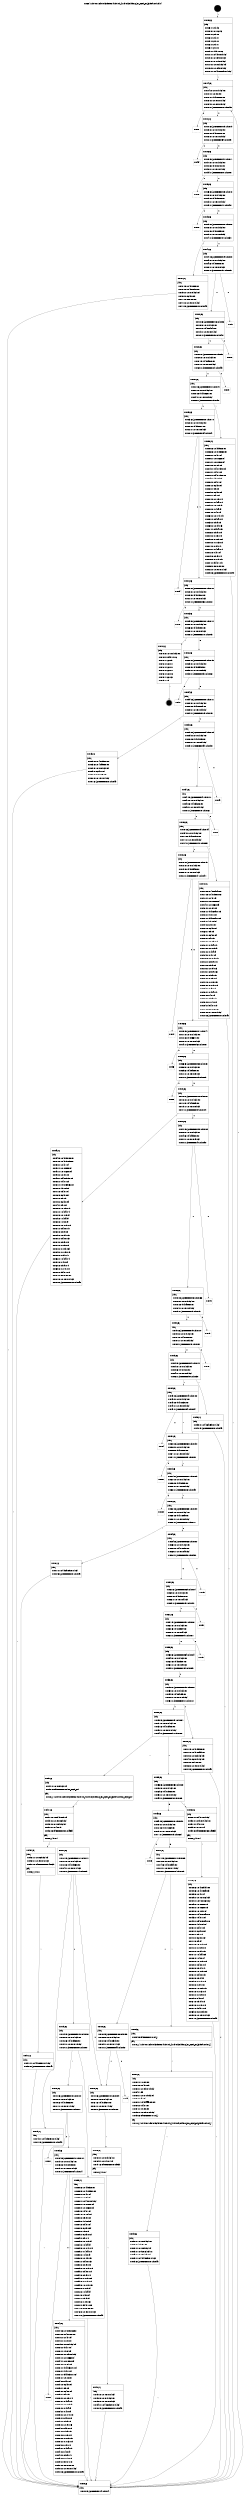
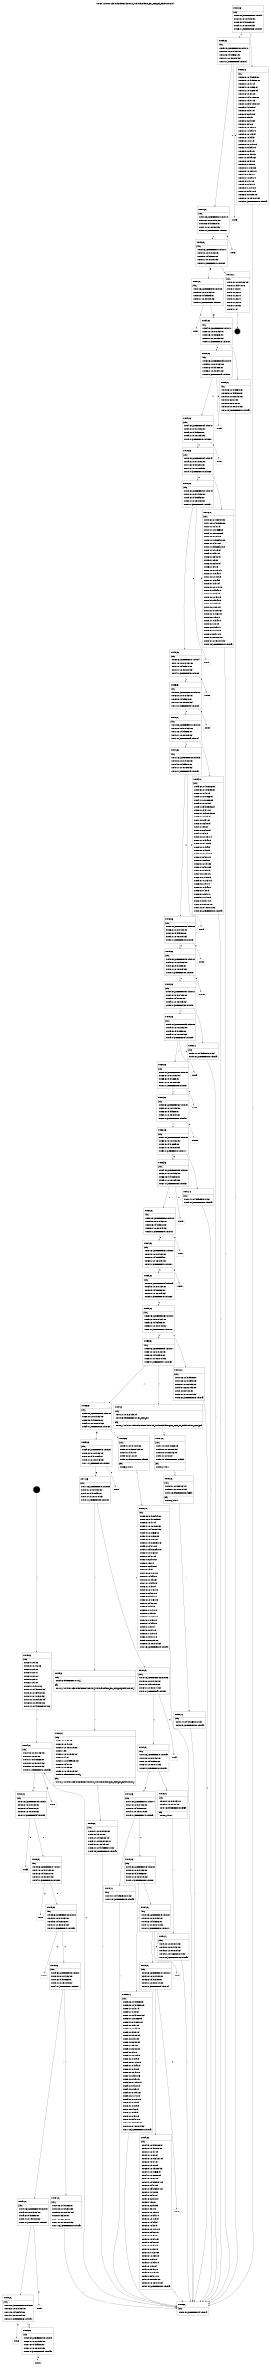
edge "0x401329 [25]" -> "0x401342 [25]": removed, label "17"
edge "0x401662 [25]" -> "0x401649 [25]": reversed
